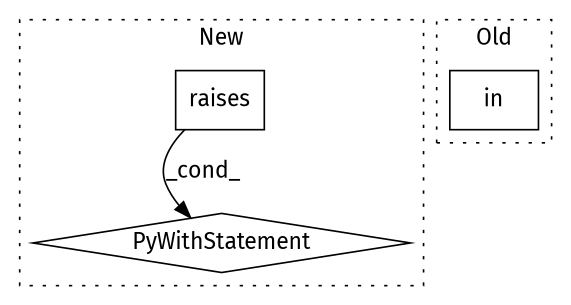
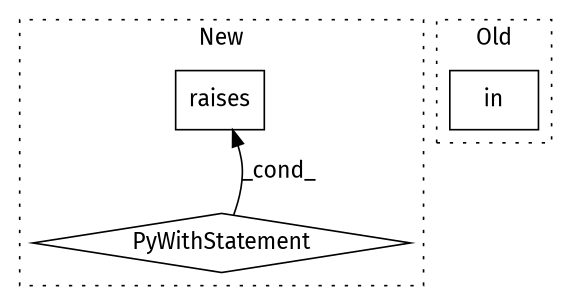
edge "raises" -> "PyWithStatement": reversed
